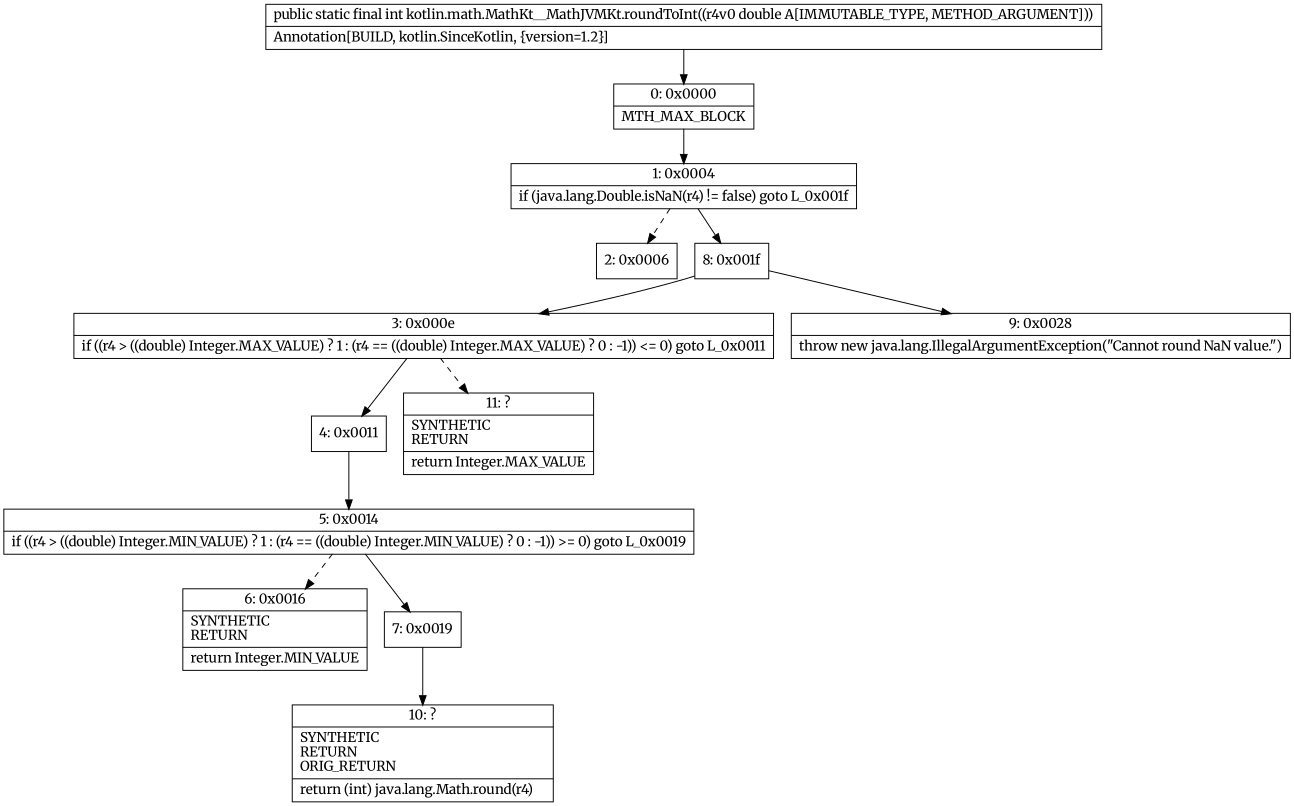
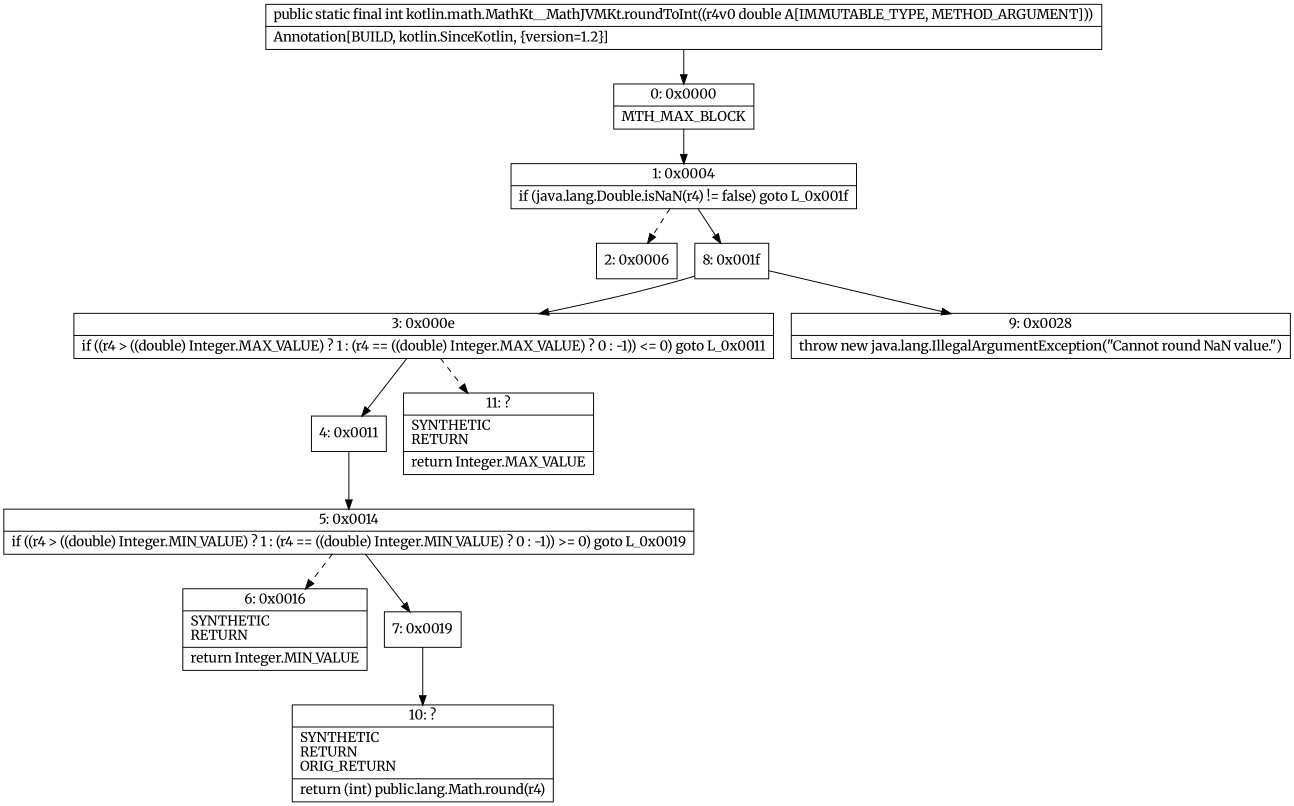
node "10: ?": text "return (int) java.lang.Math.round(r4)" -> "return (int) public.lang.Math.round(r4)"
